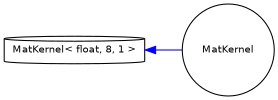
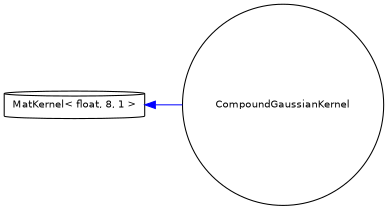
node "MatKernel": label "MatKernel" -> "CompoundGaussianKernel"
